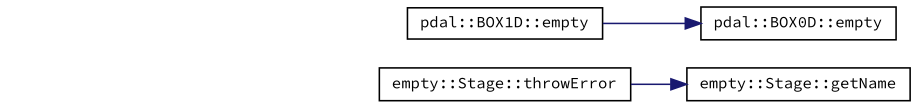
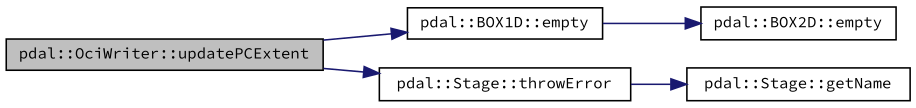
node "pdal::BOX0D::empty": label "pdal::BOX0D::empty" -> "pdal::BOX2D::empty"
node "pdal::OciWriter::updatePCExtent": added
node "empty::Stage::throwError": label "empty::Stage::throwError" -> "pdal::Stage::throwError"
node "empty::Stage::getName": label "empty::Stage::getName" -> "pdal::Stage::getName"
